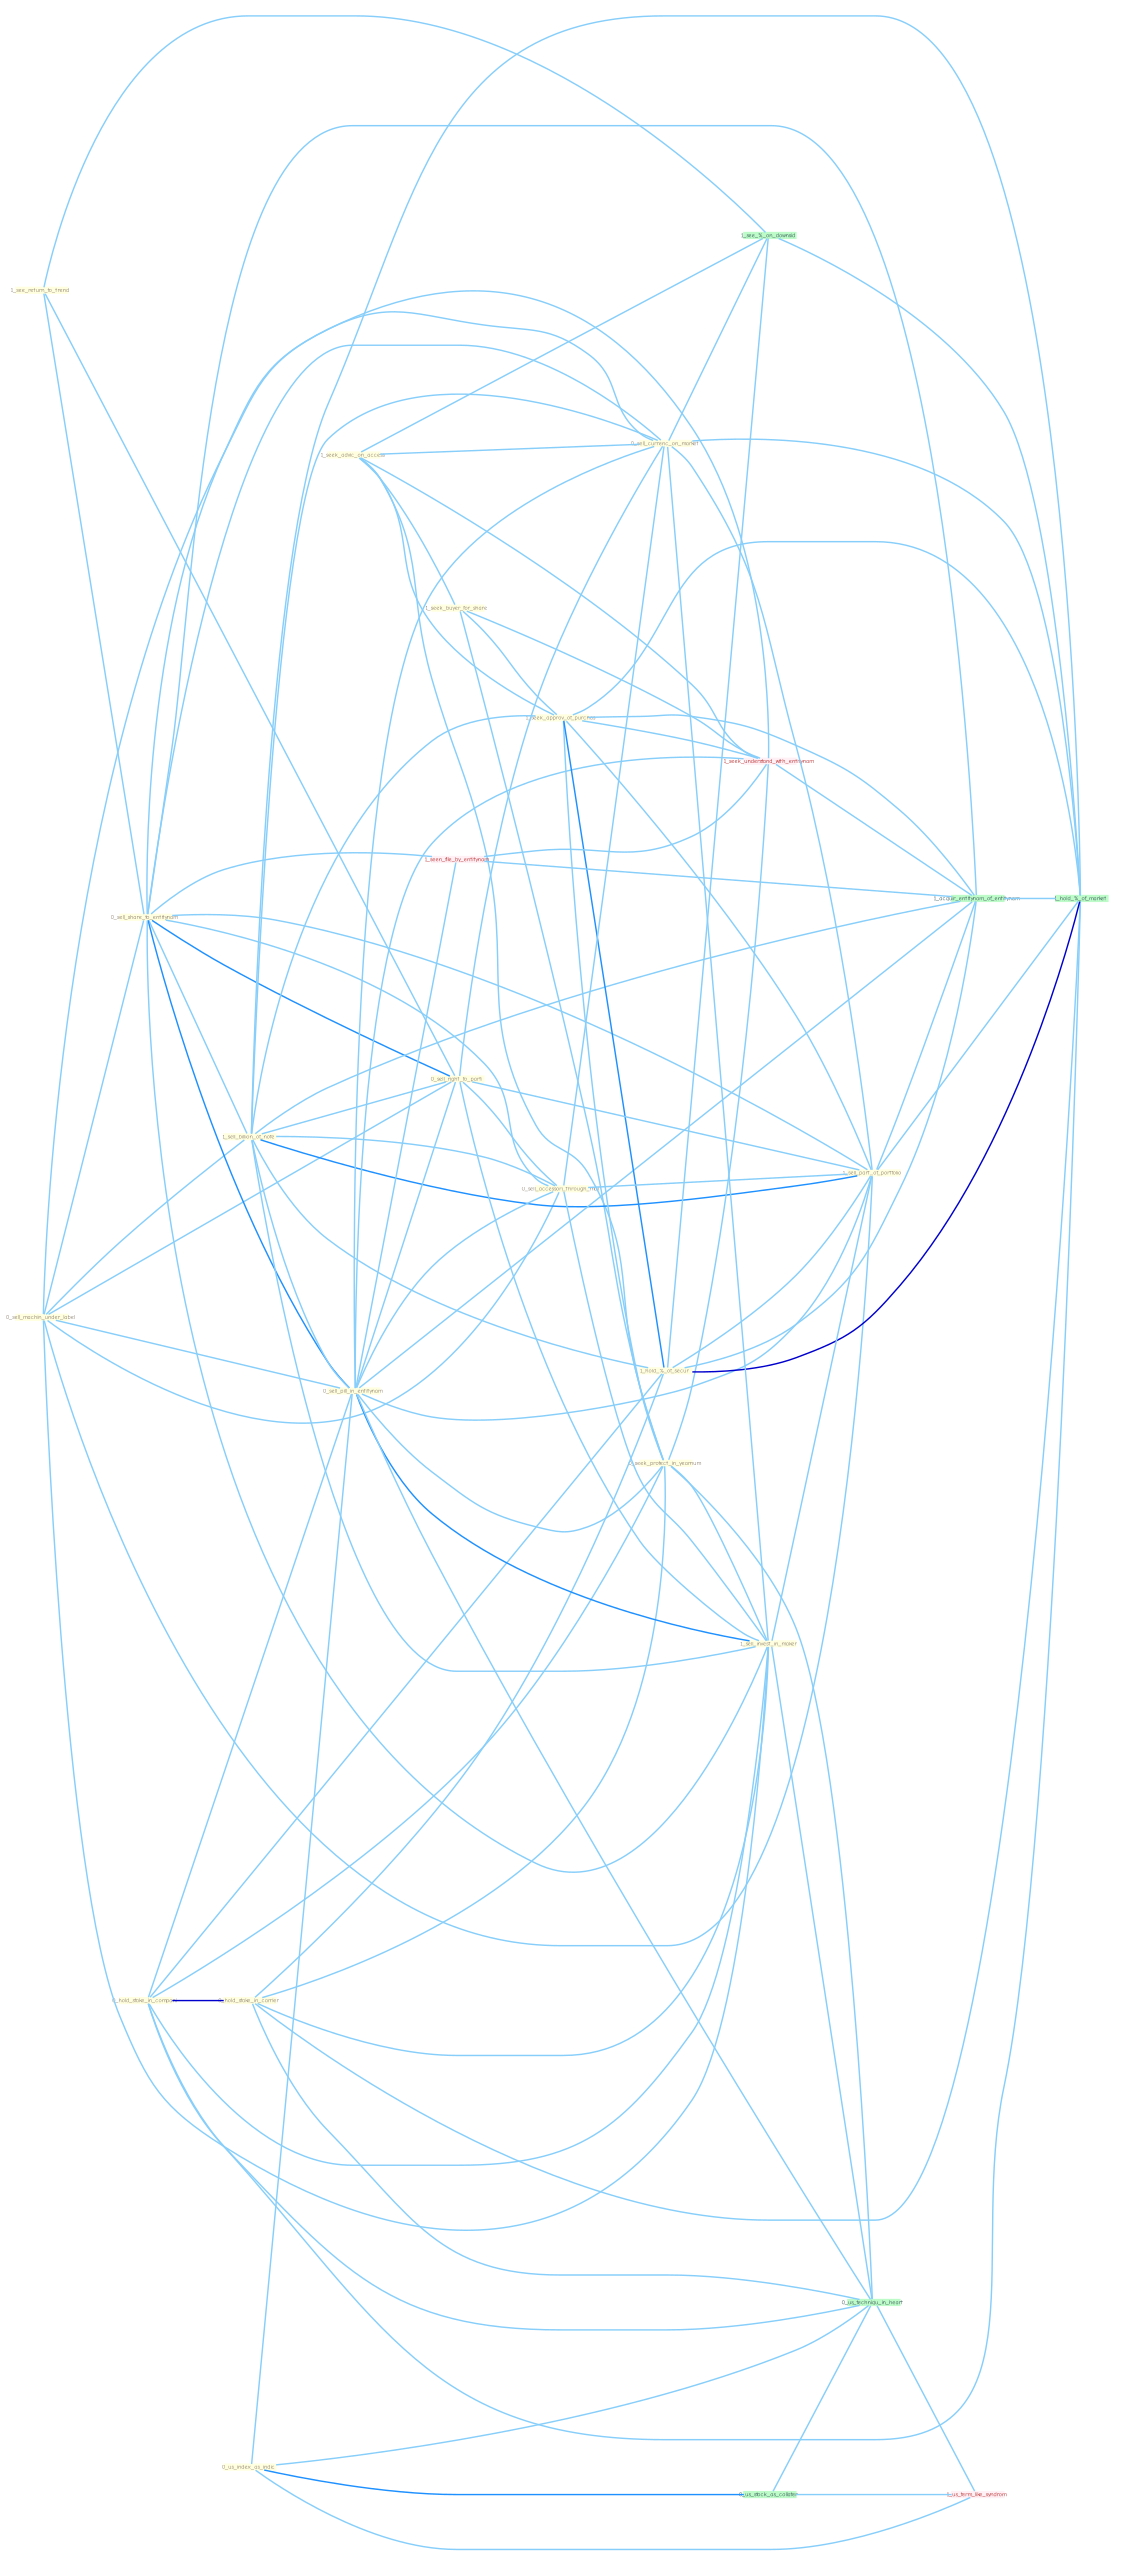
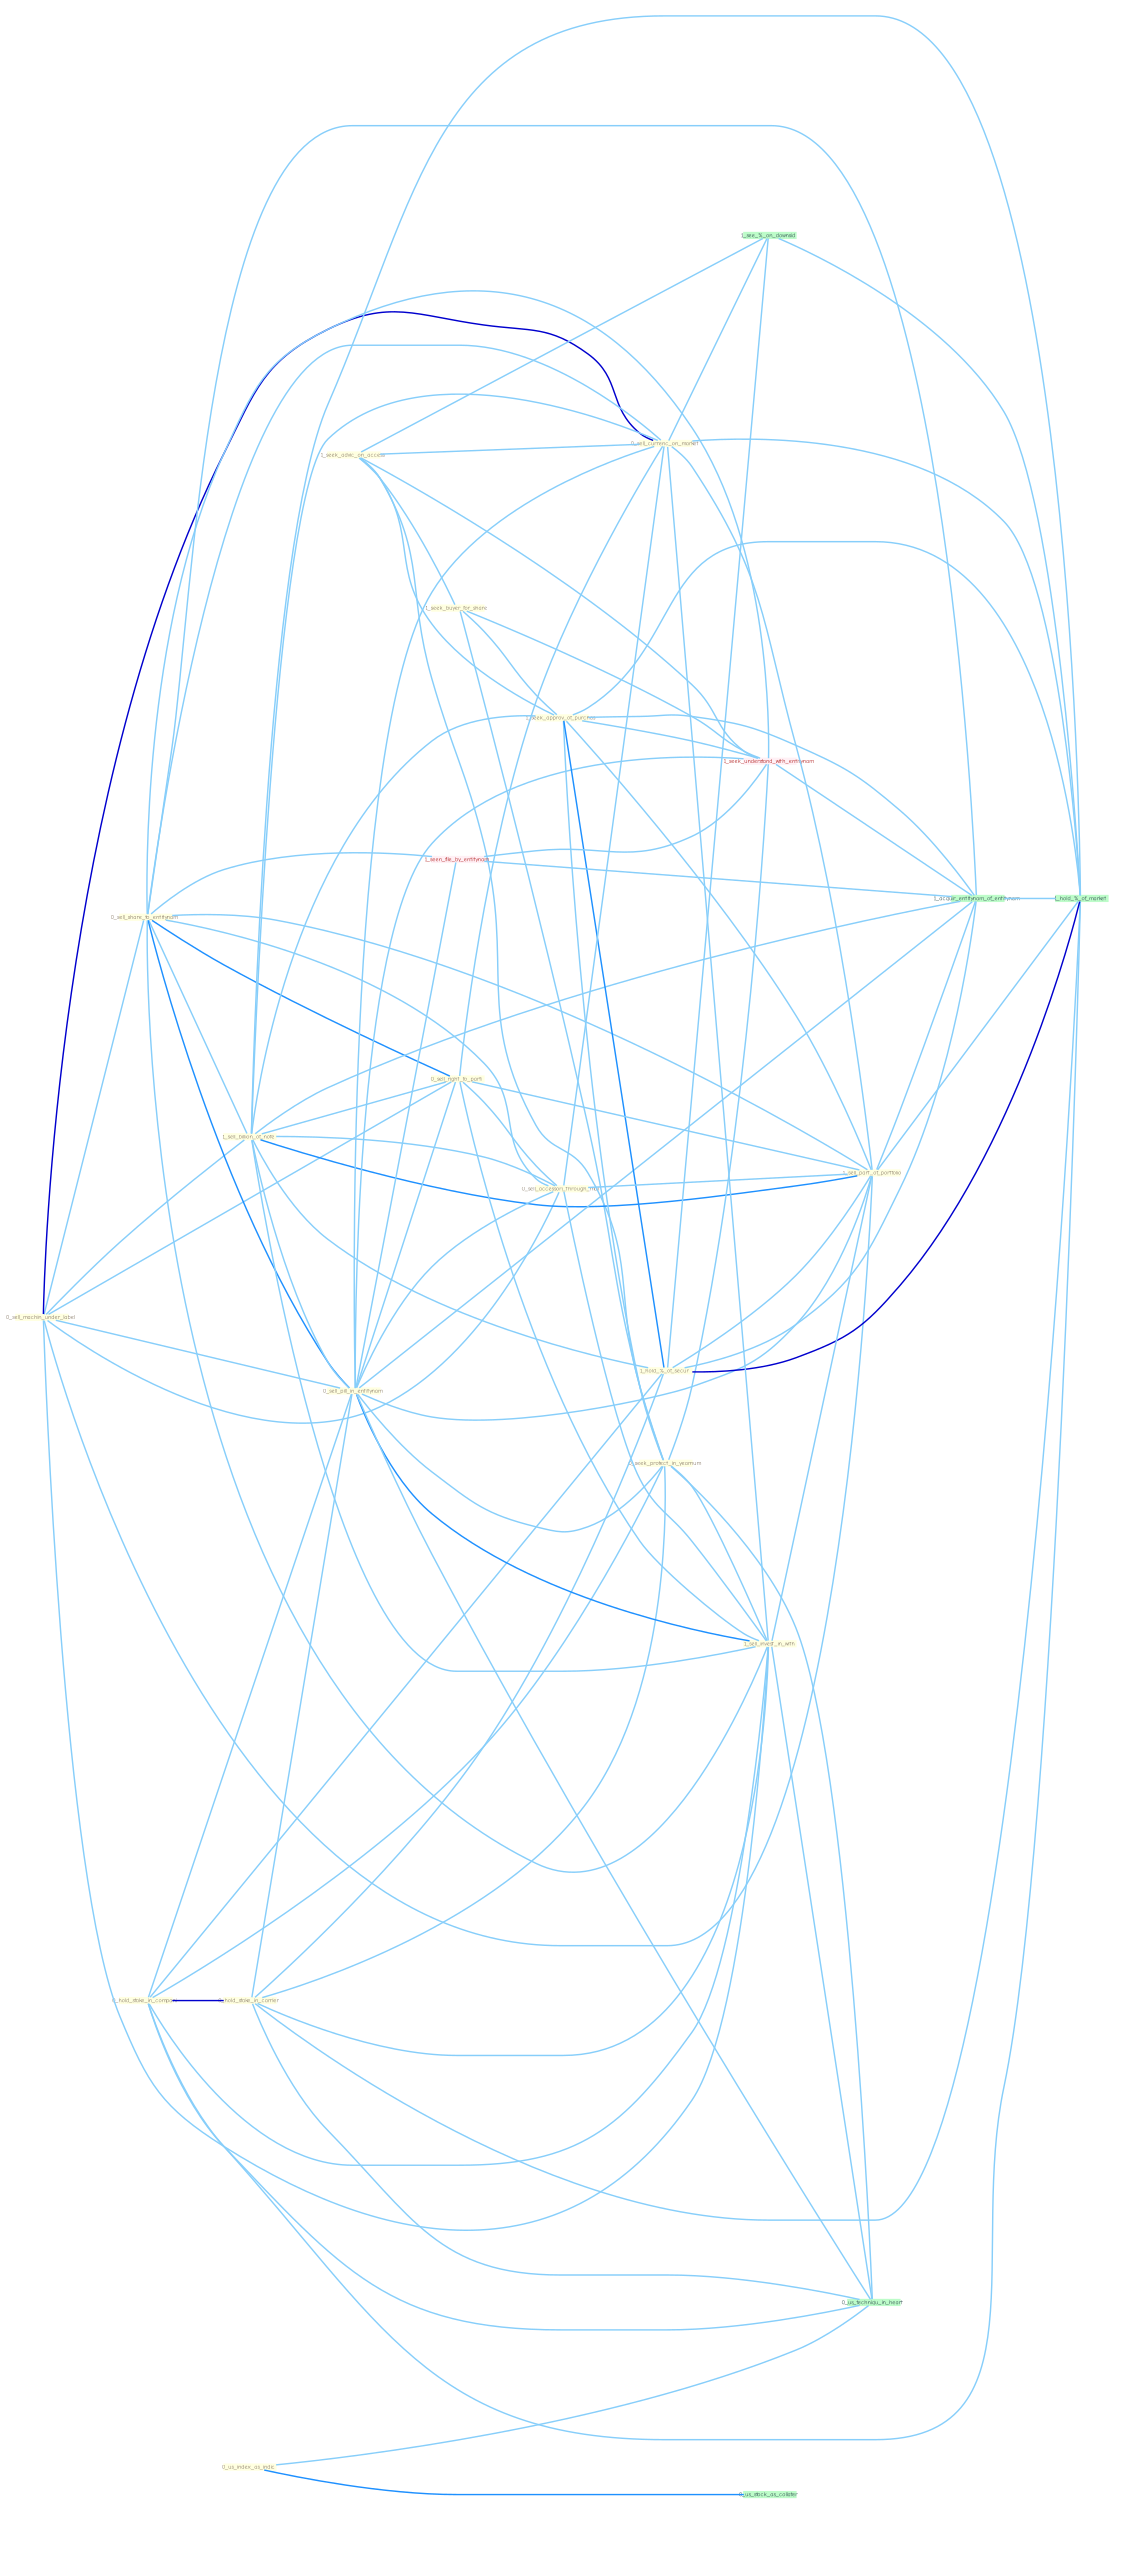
node "1_see_return_to_trend": removed
edge "0_sell_currenc_on_market" -- "0_sell_machin_under_label": color #87cefa -> #0000cd
node "1_sell_invest_in_maker": label "1_sell_invest_in_maker" -> "1_sell_invest_in_with"
edge "0_sell_pill_in_entitynam" -- "0_us_index_as_indic": now "0_sell_pill_in_entitynam" -- "0_hold_stake_in_carrier"
edge "0_us_techniqu_in_heart" -- "0_us_stock_as_collater": removed
node "1_us_term_like_syndrom": removed
